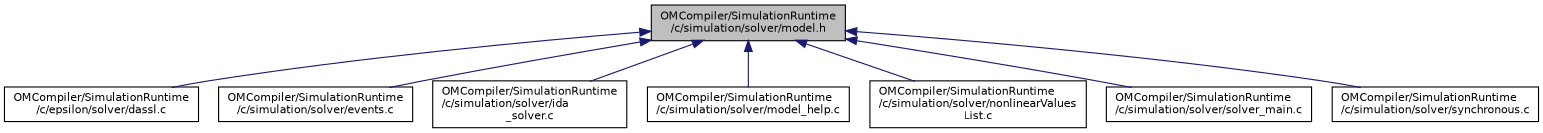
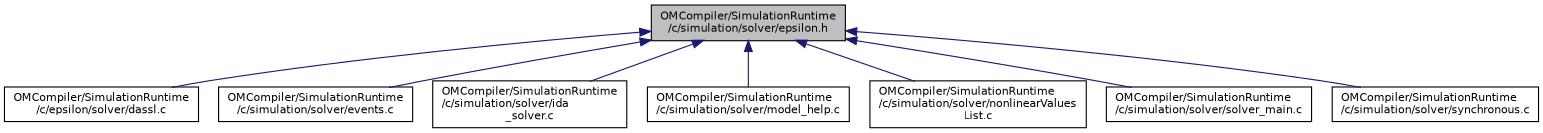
node "OMCompiler/SimulationRuntime /c/simulation/solver/model.h": label "OMCompiler/SimulationRuntime /c/simulation/solver/model.h" -> "OMCompiler/SimulationRuntime /c/simulation/solver/epsilon.h"
